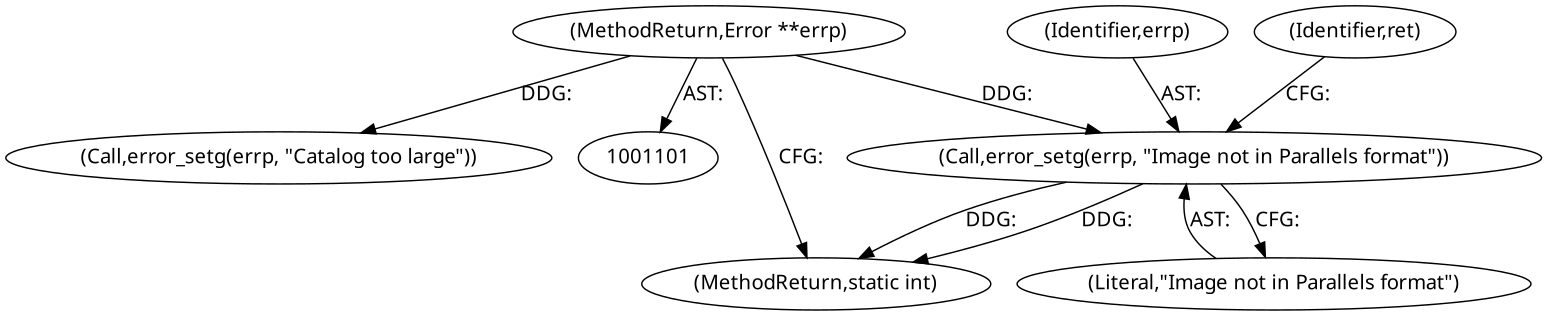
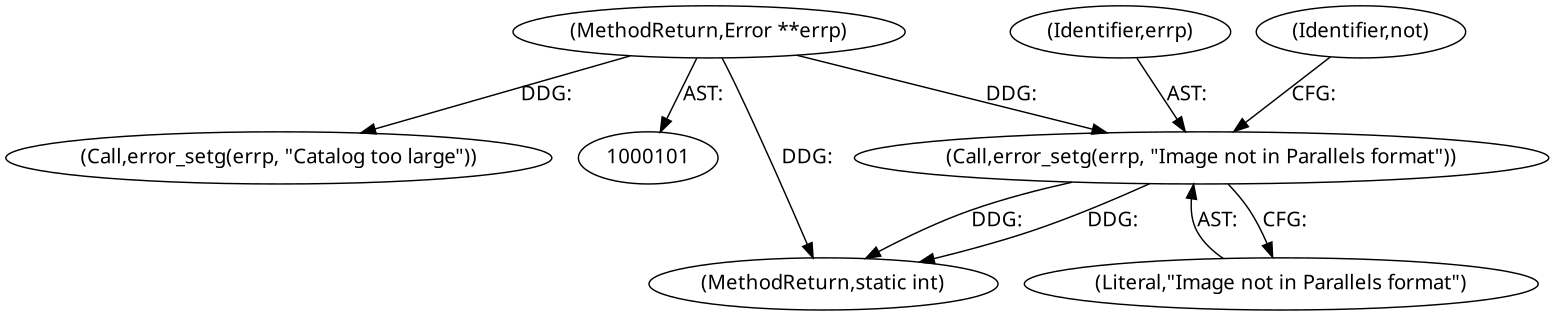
node "(Identifier,ret)": label "(Identifier,ret)" -> "(Identifier,not)"
node "1001101": label "1001101" -> "1000101"
edge "(MethodReturn,Error **errp)" -> "(MethodReturn,static int)": label "CFG: " -> "DDG: "
